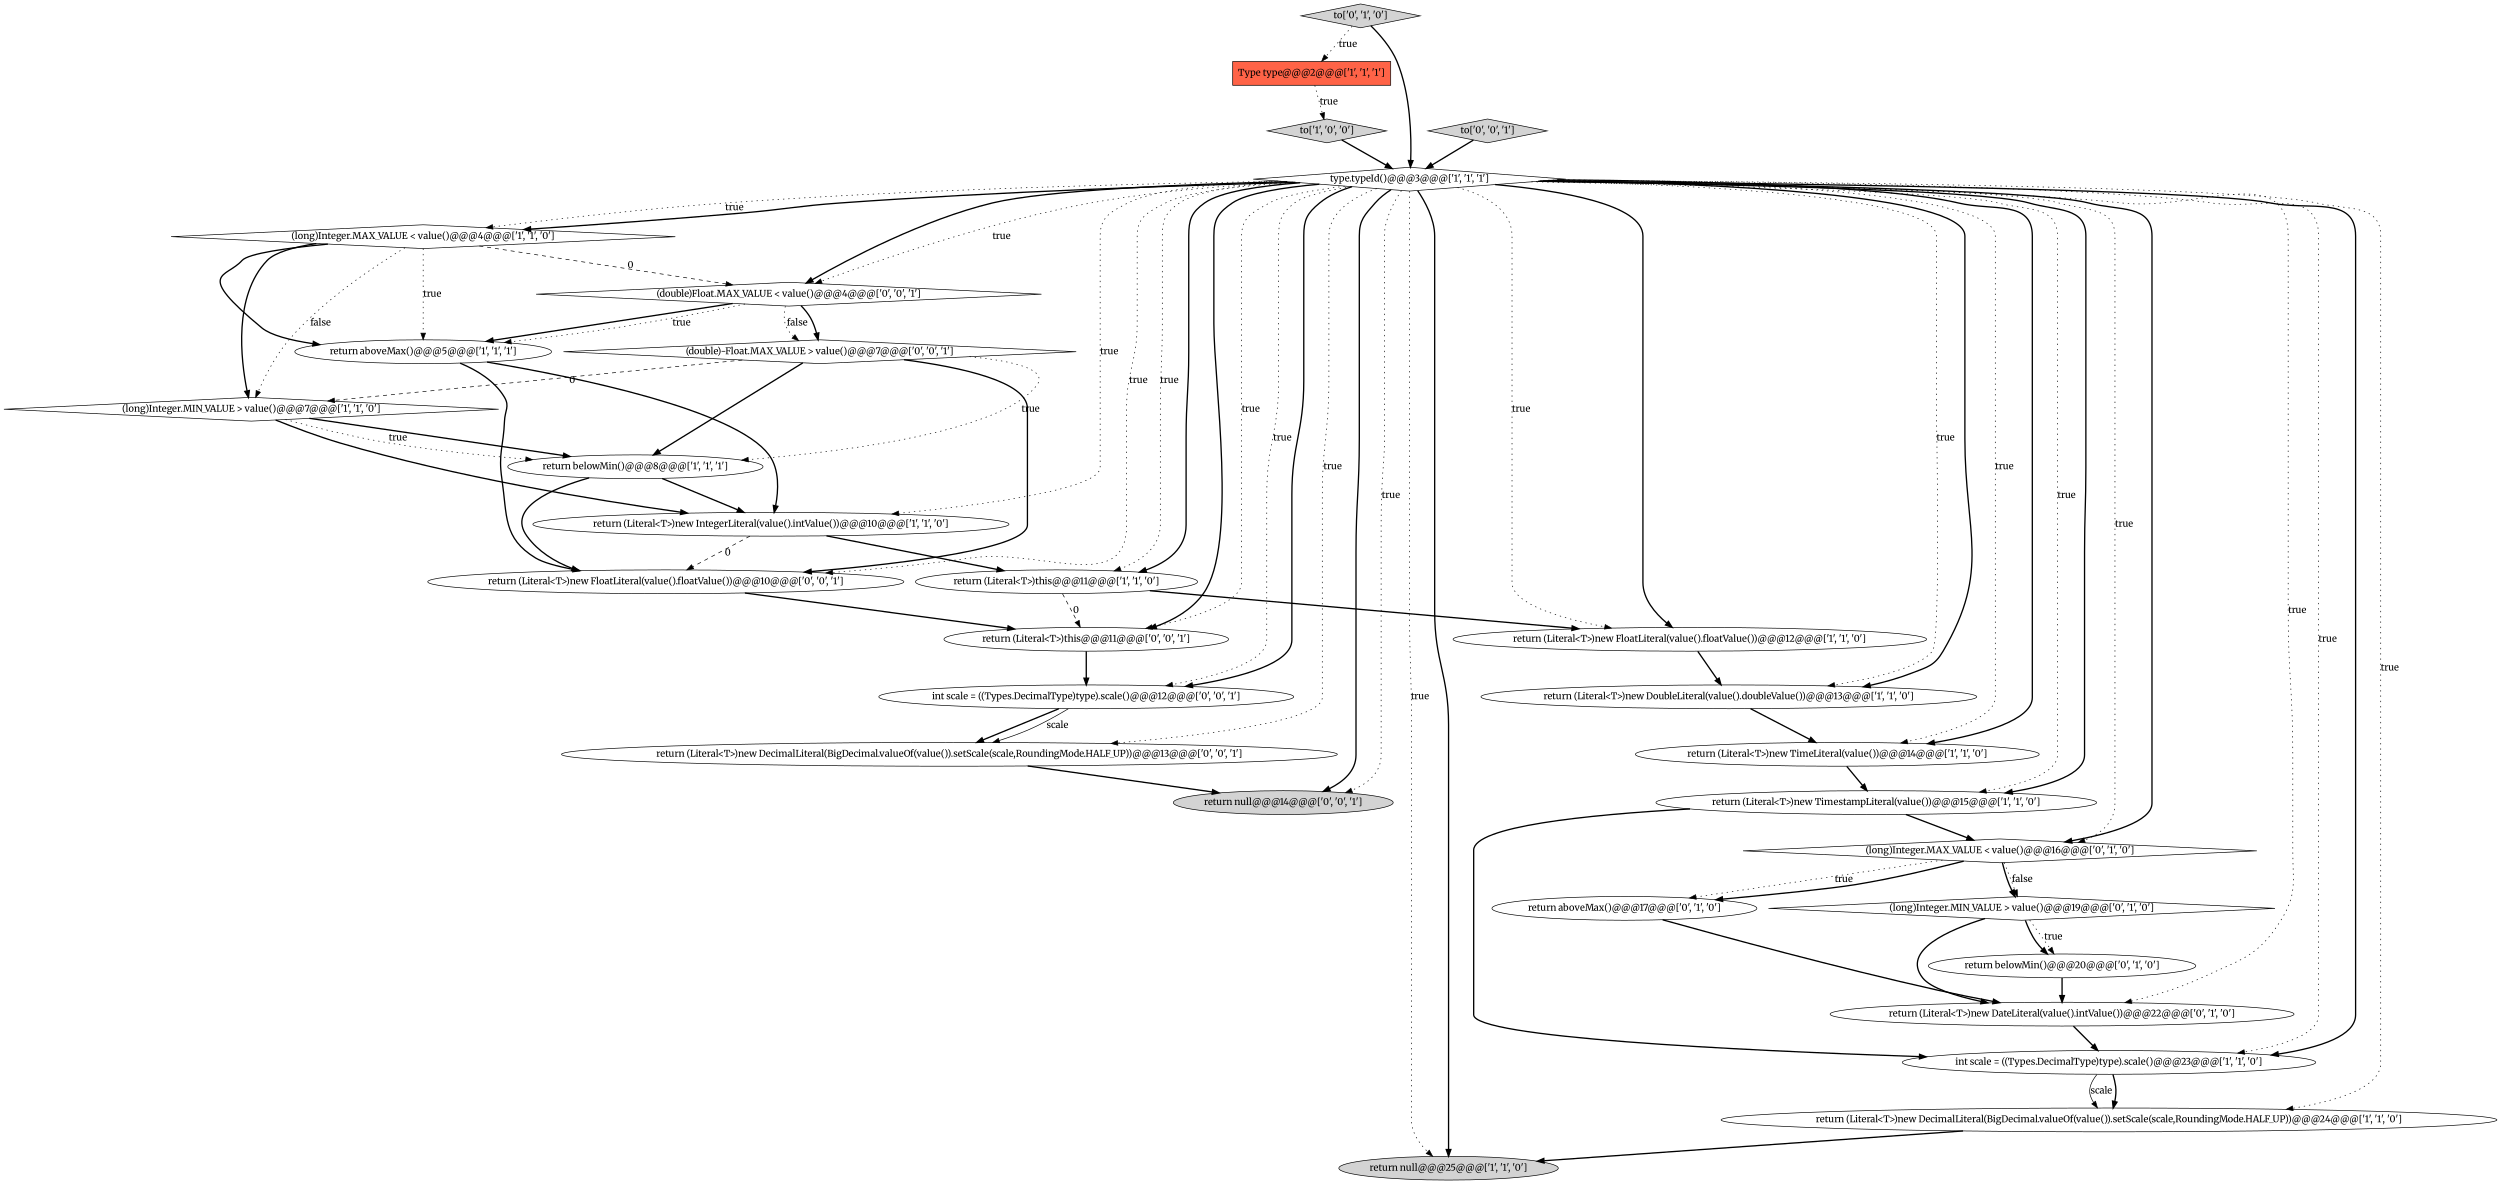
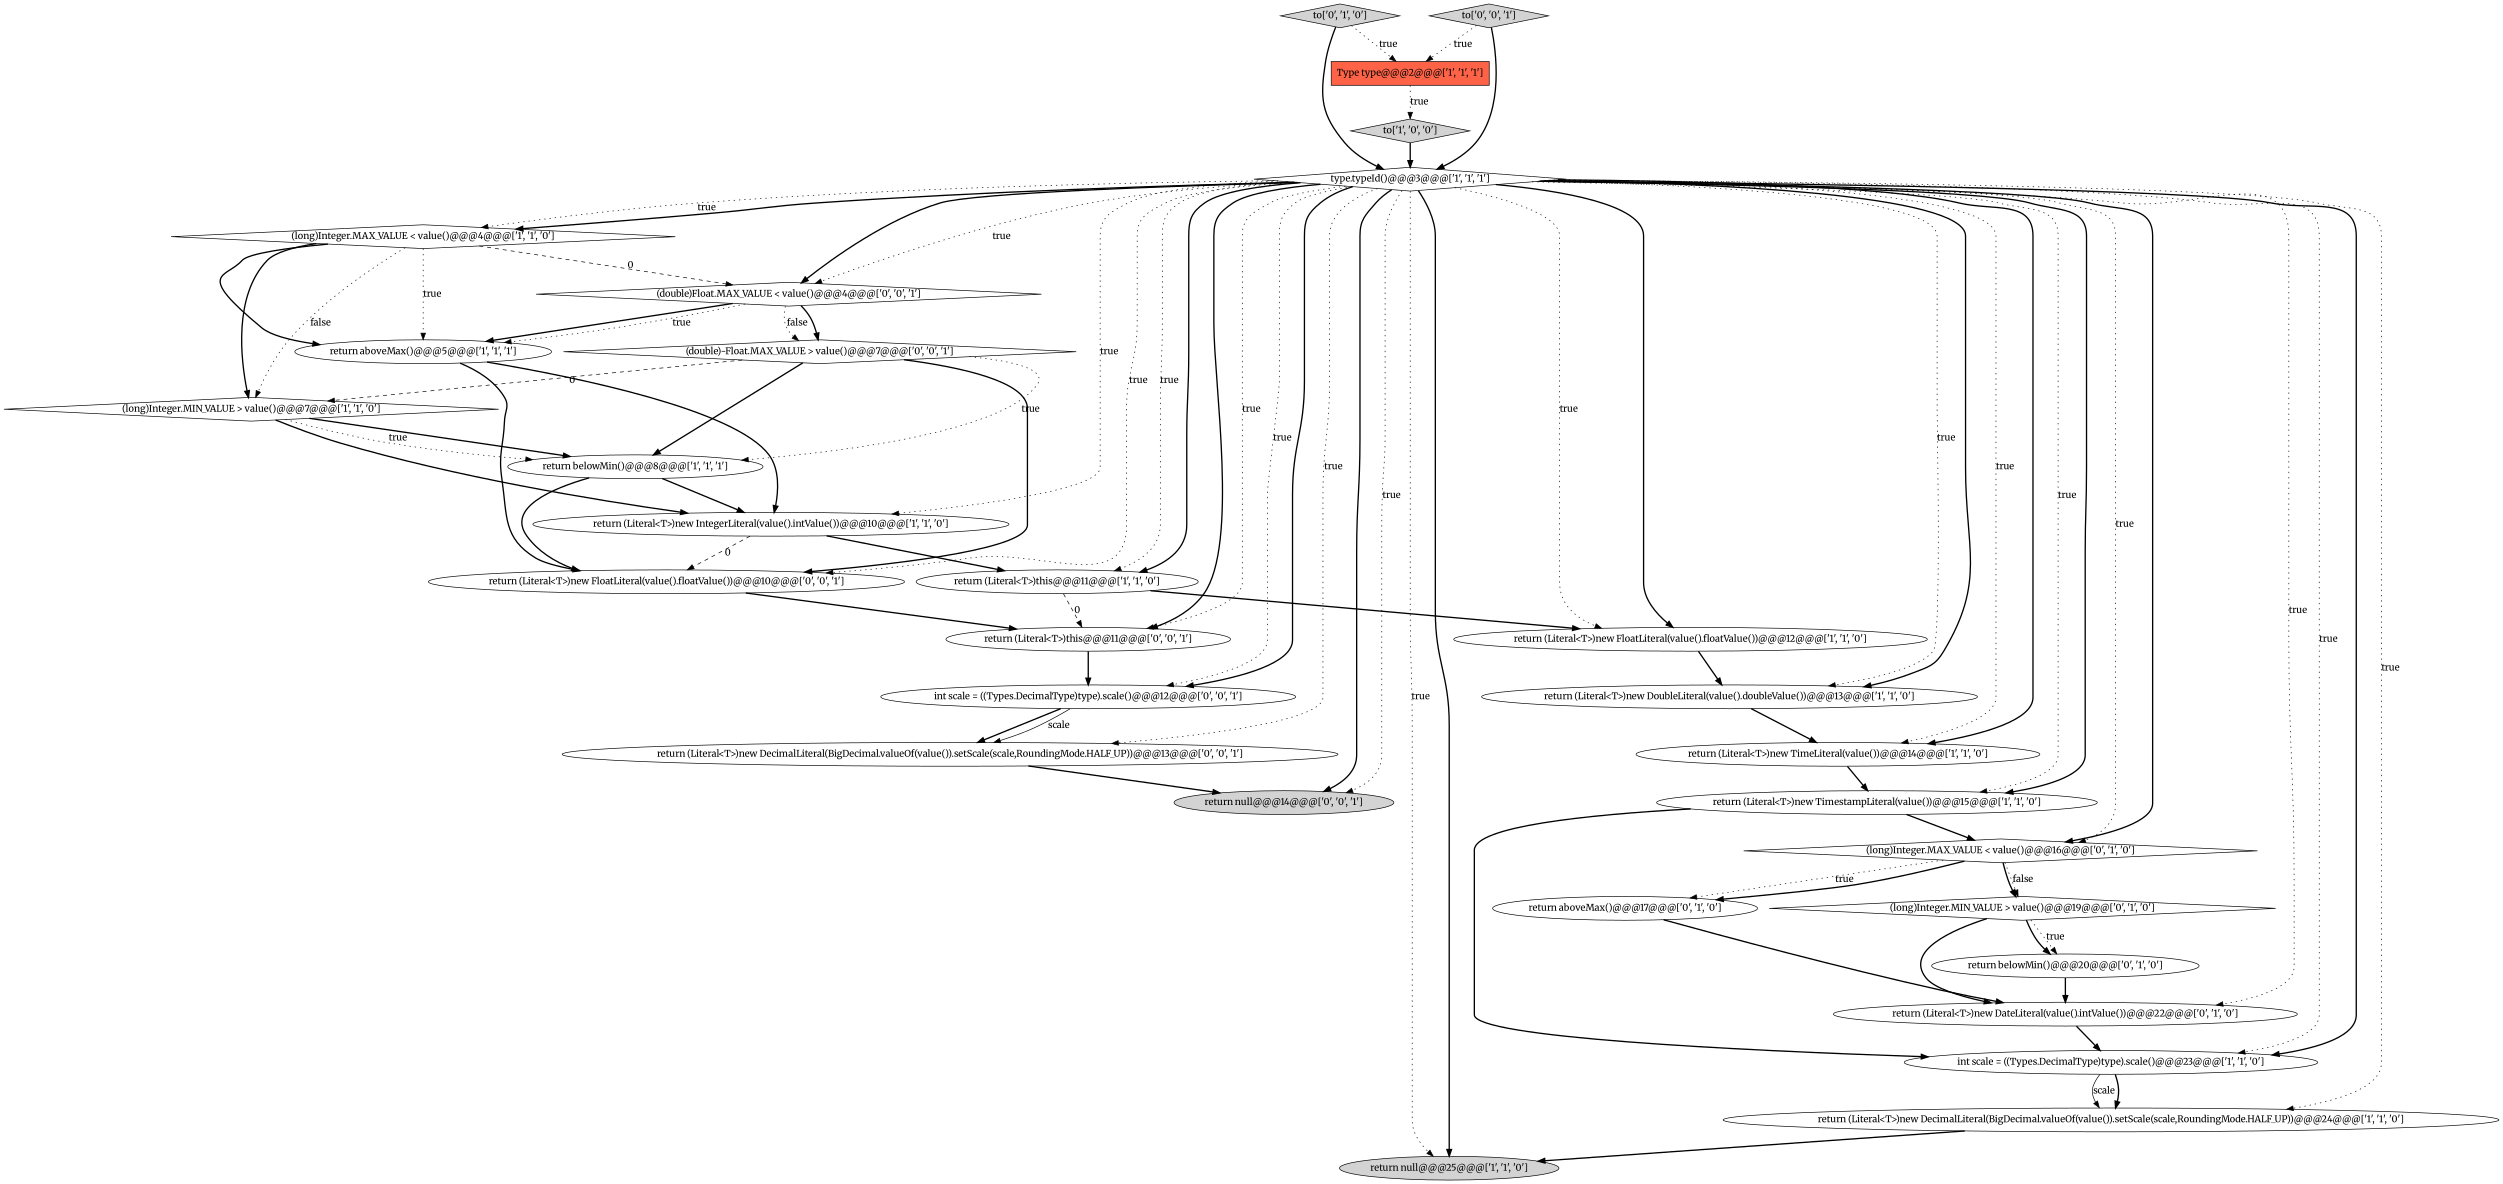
edge "to['0', '0', '1']" -> "Type type@@@2@@@['1', '1', '1']": added, label "true"
